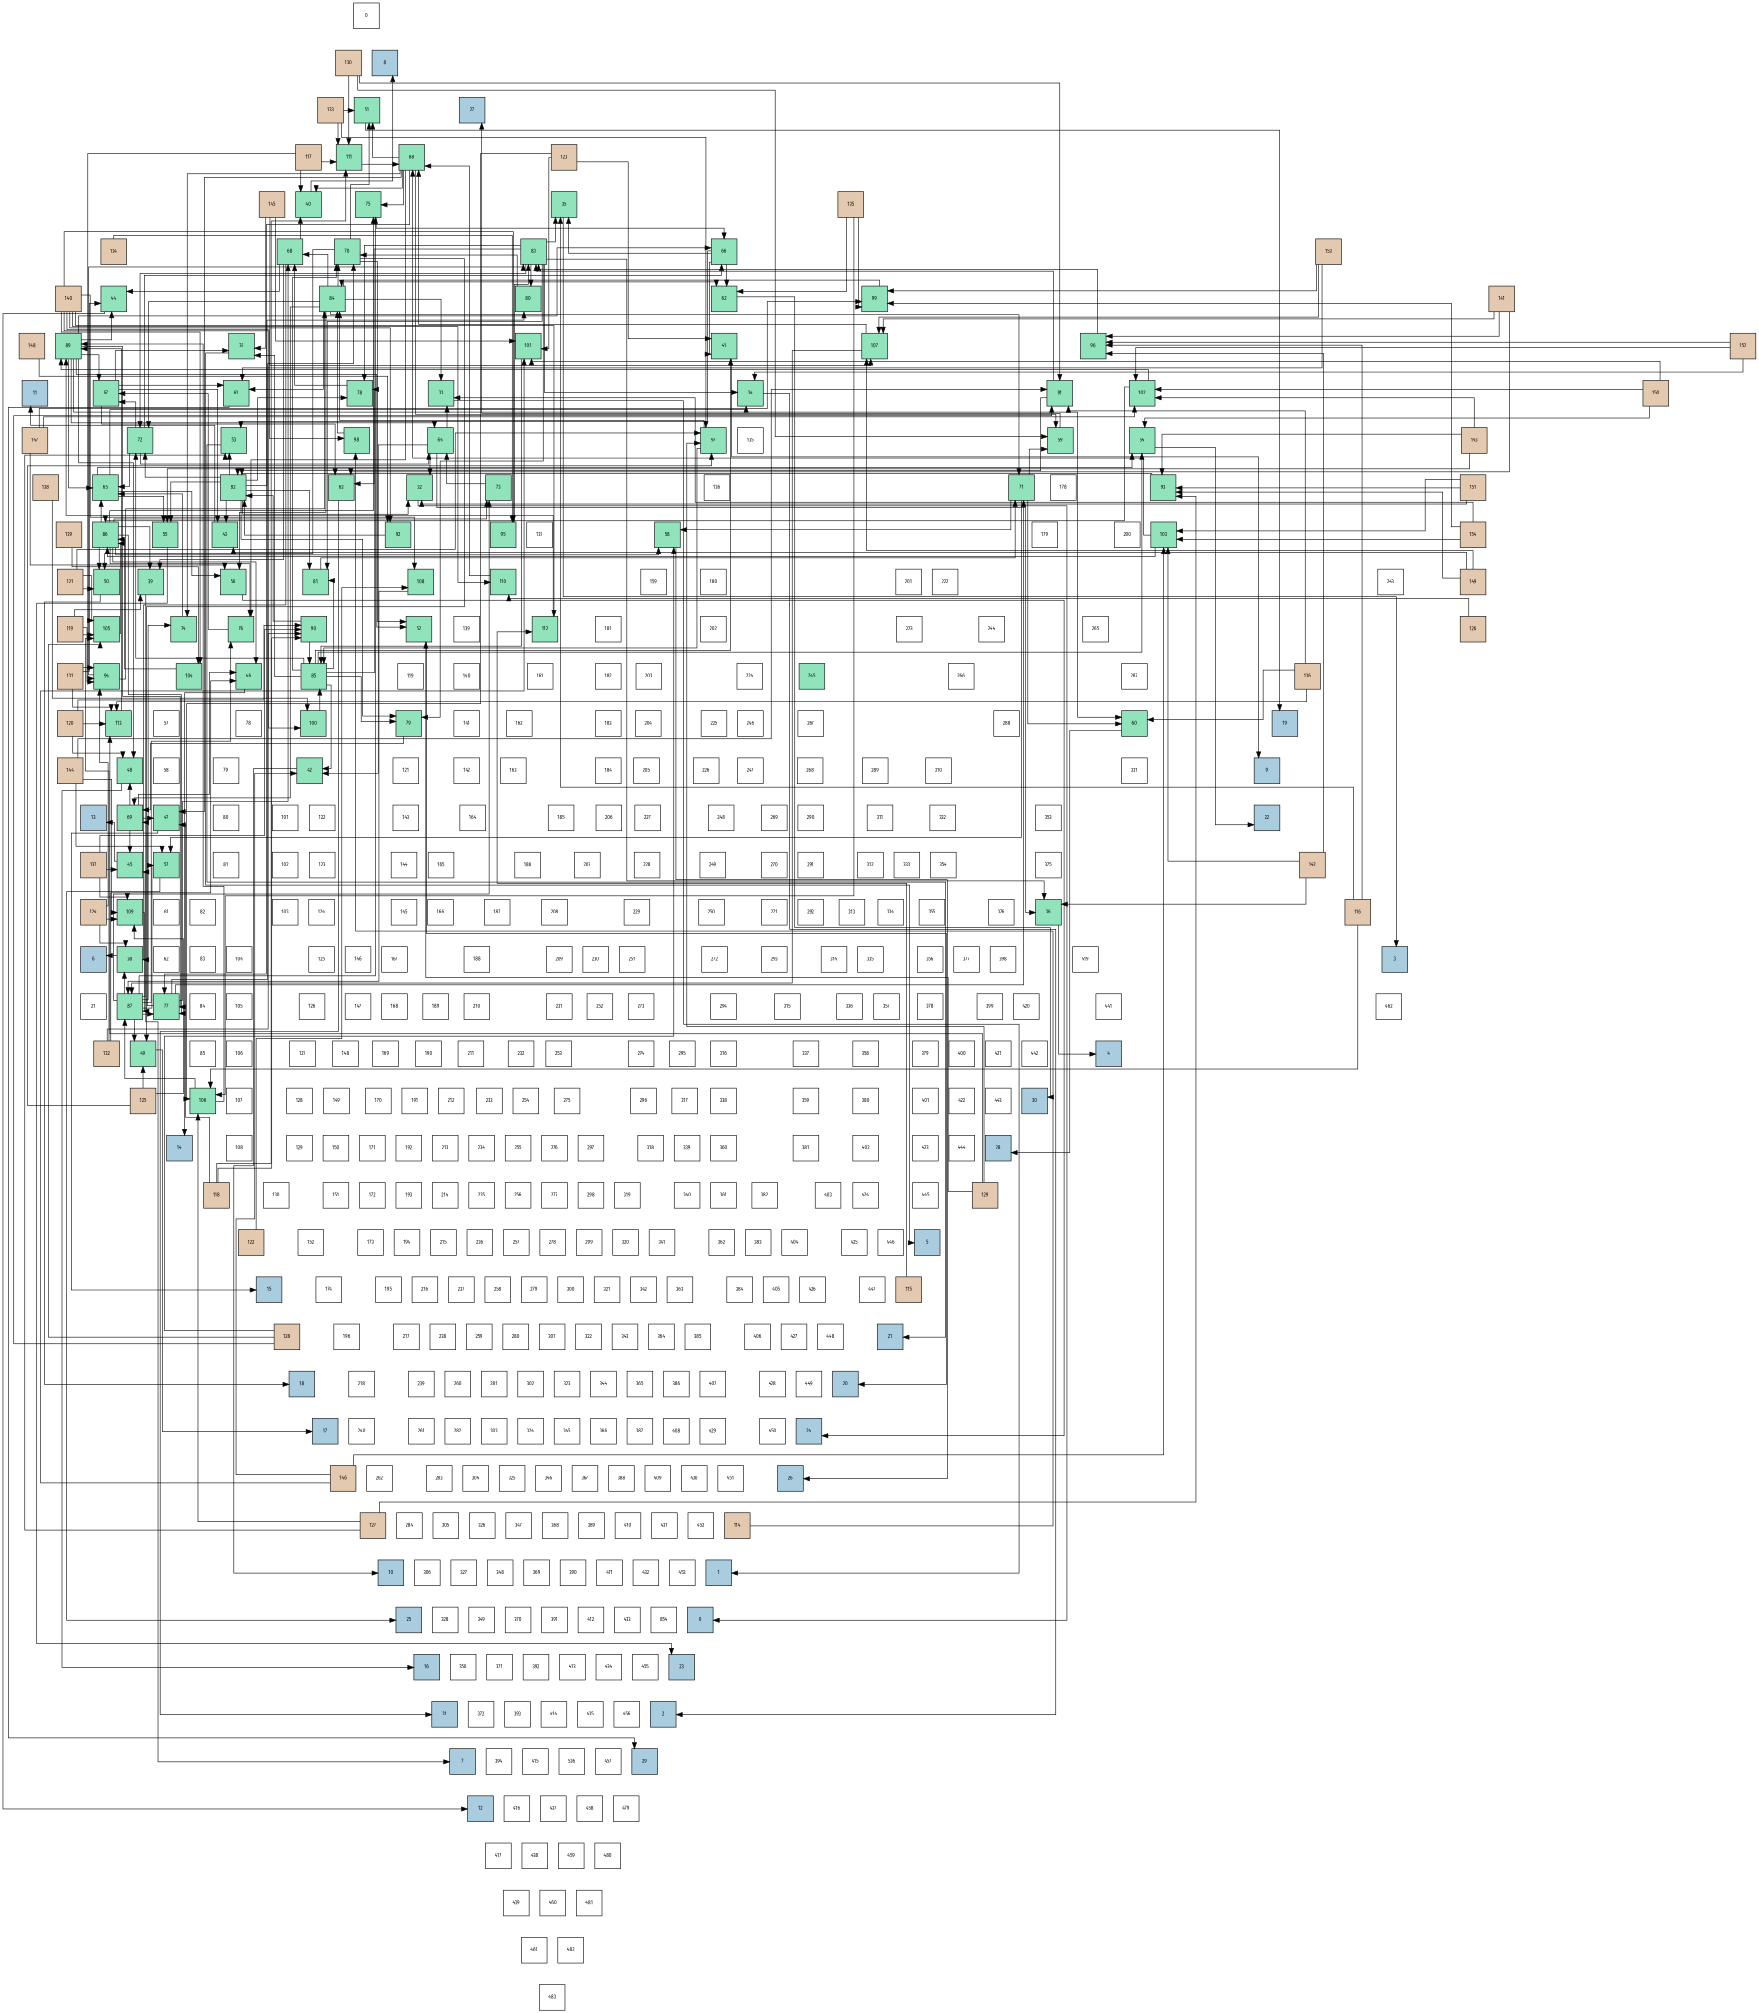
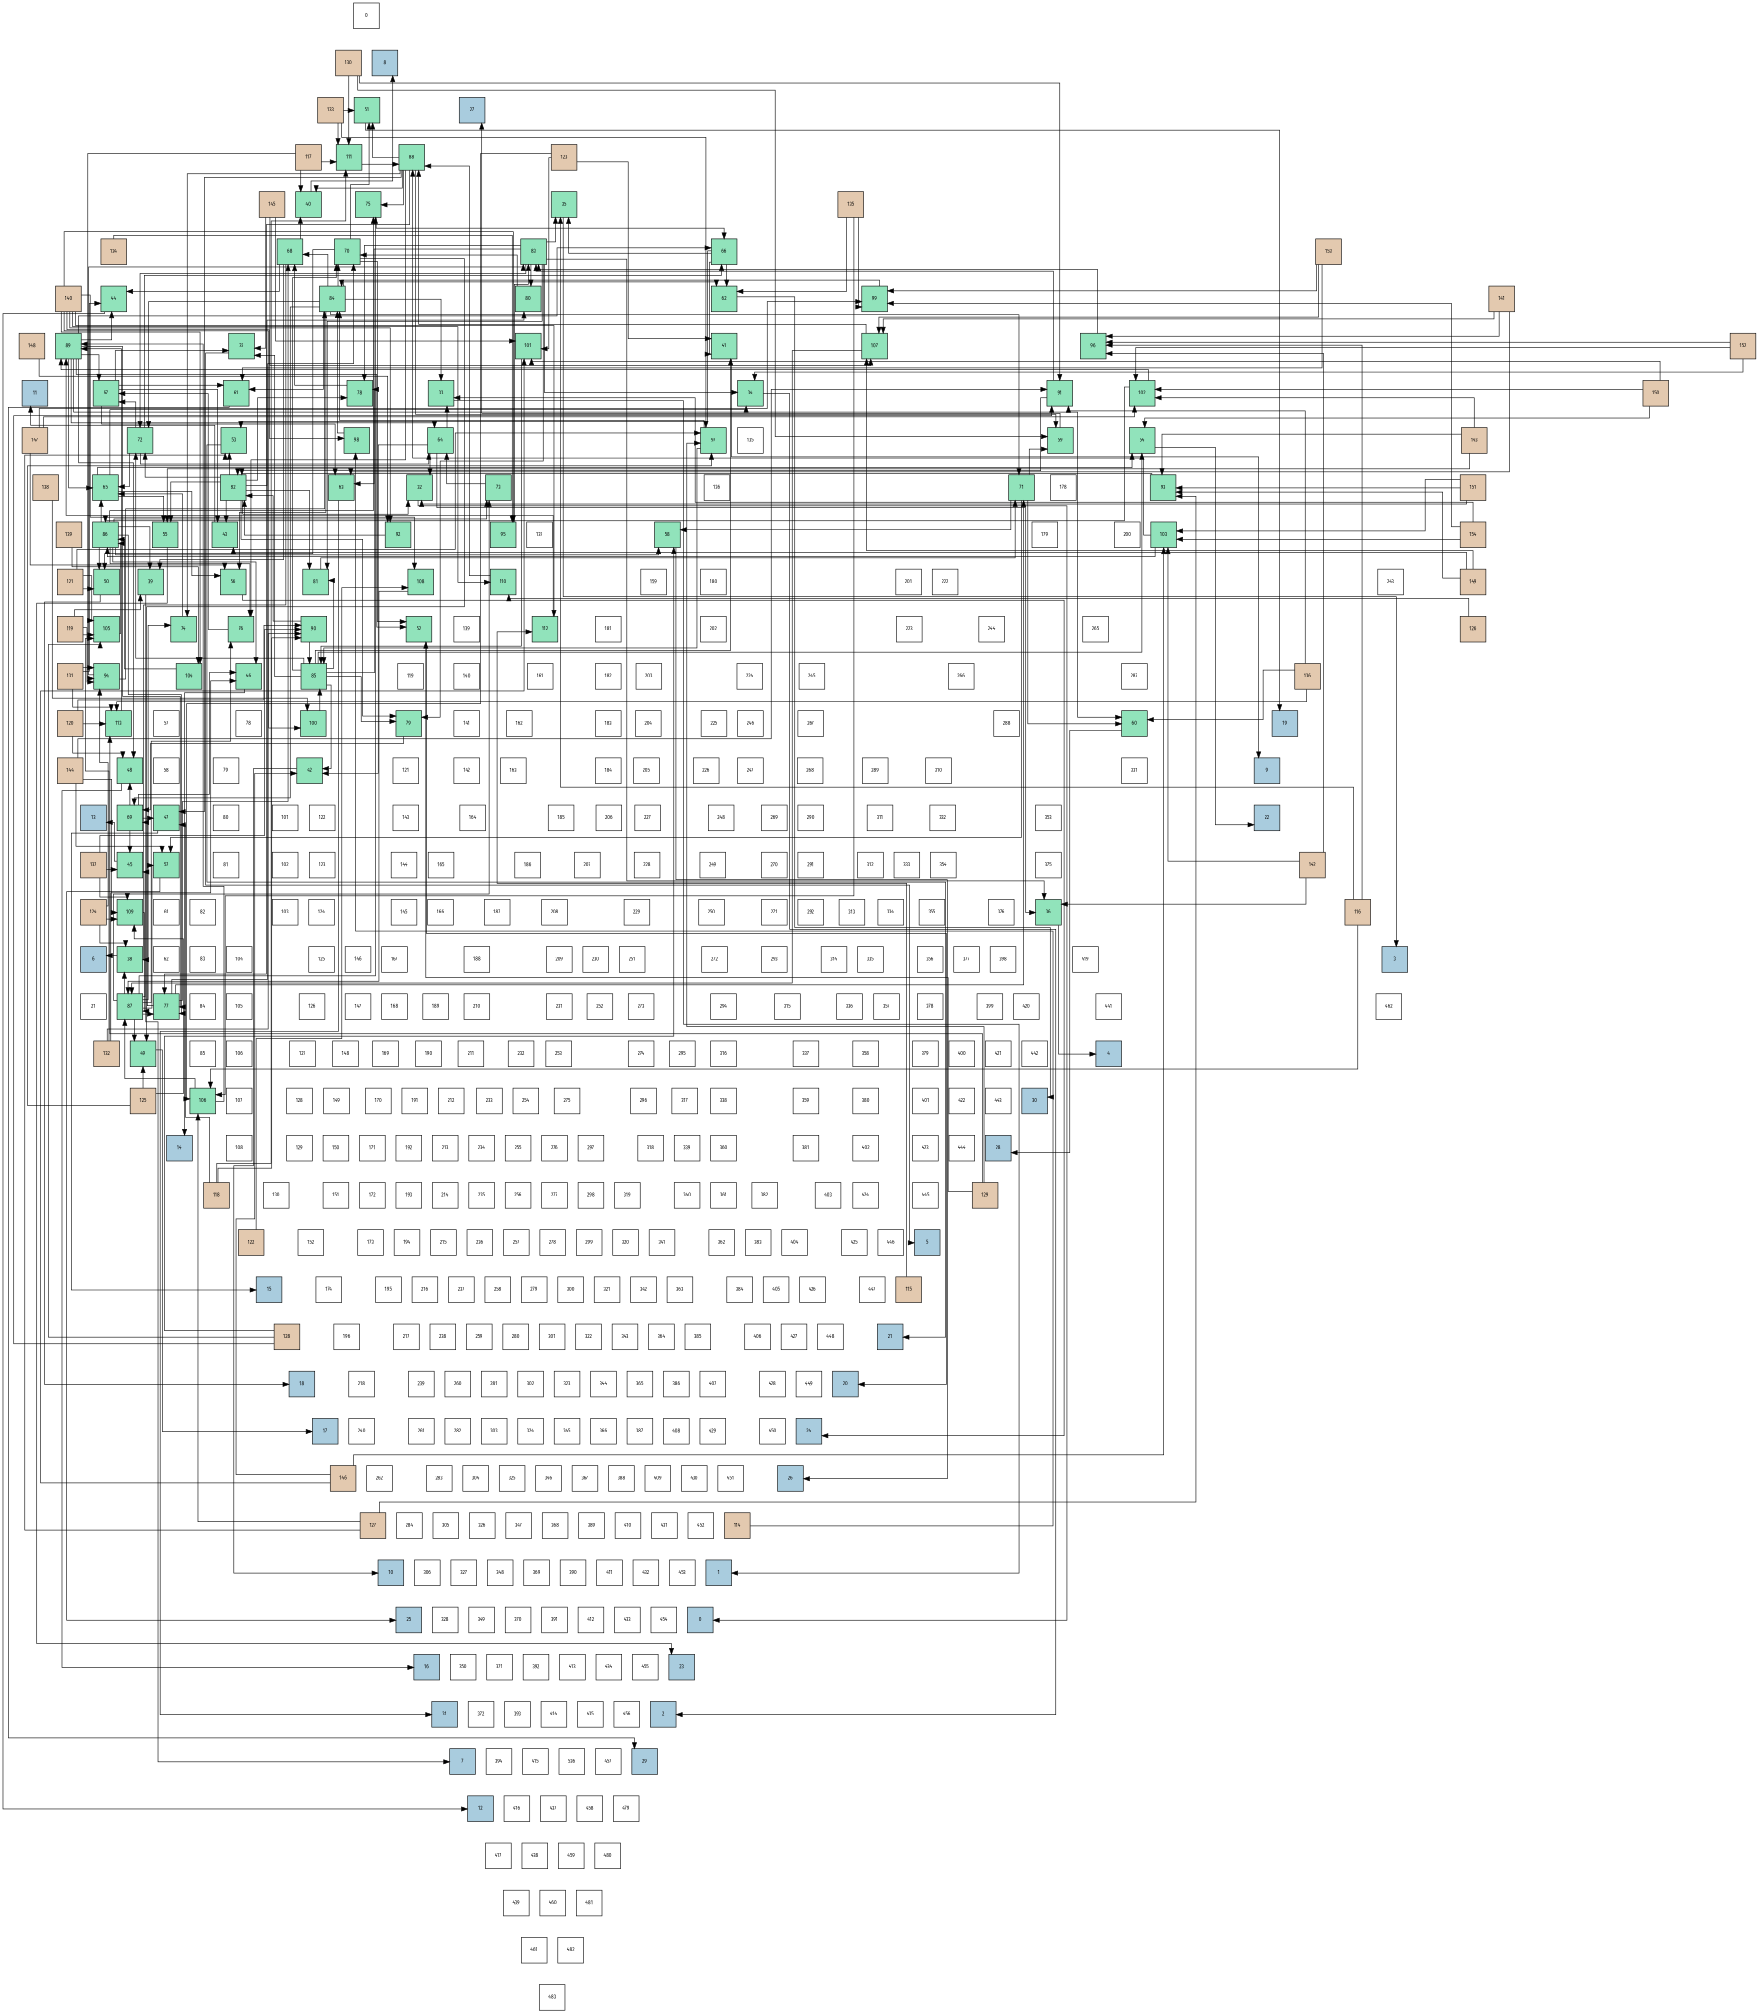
node "245": fillcolor #91e3bb -> #ffffff
node "854": label "854" -> "454"
